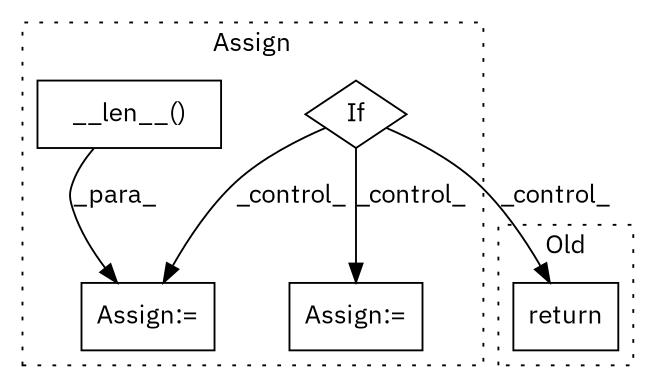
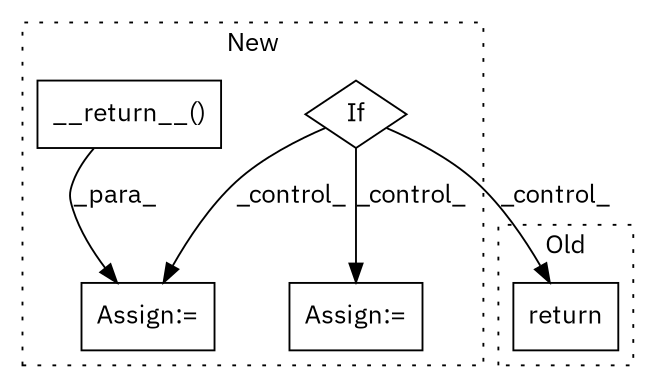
cluster "Assign": label "Assign" -> "New"
node "__len__()": label "__len__()" -> "__return__()"
